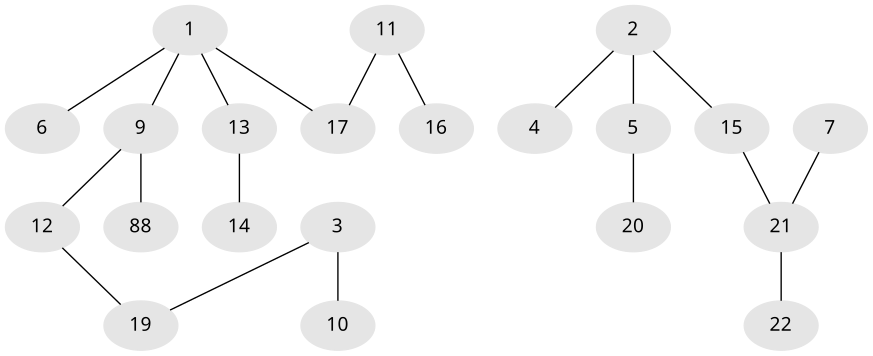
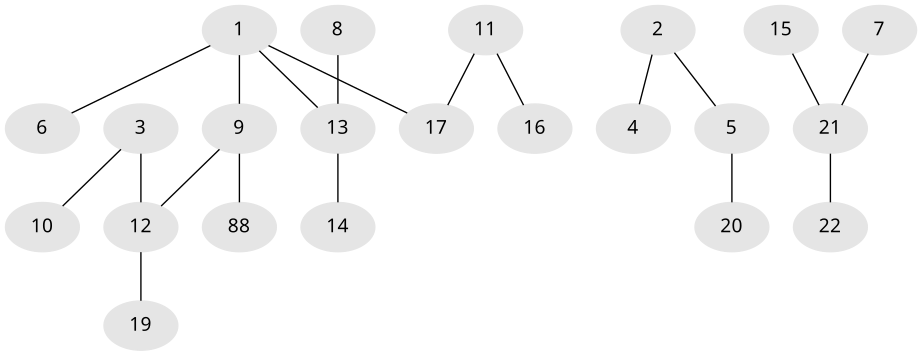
node "8": added
edge "2" -- "15": removed
edge "3" -- "19": now "3" -- "12"
